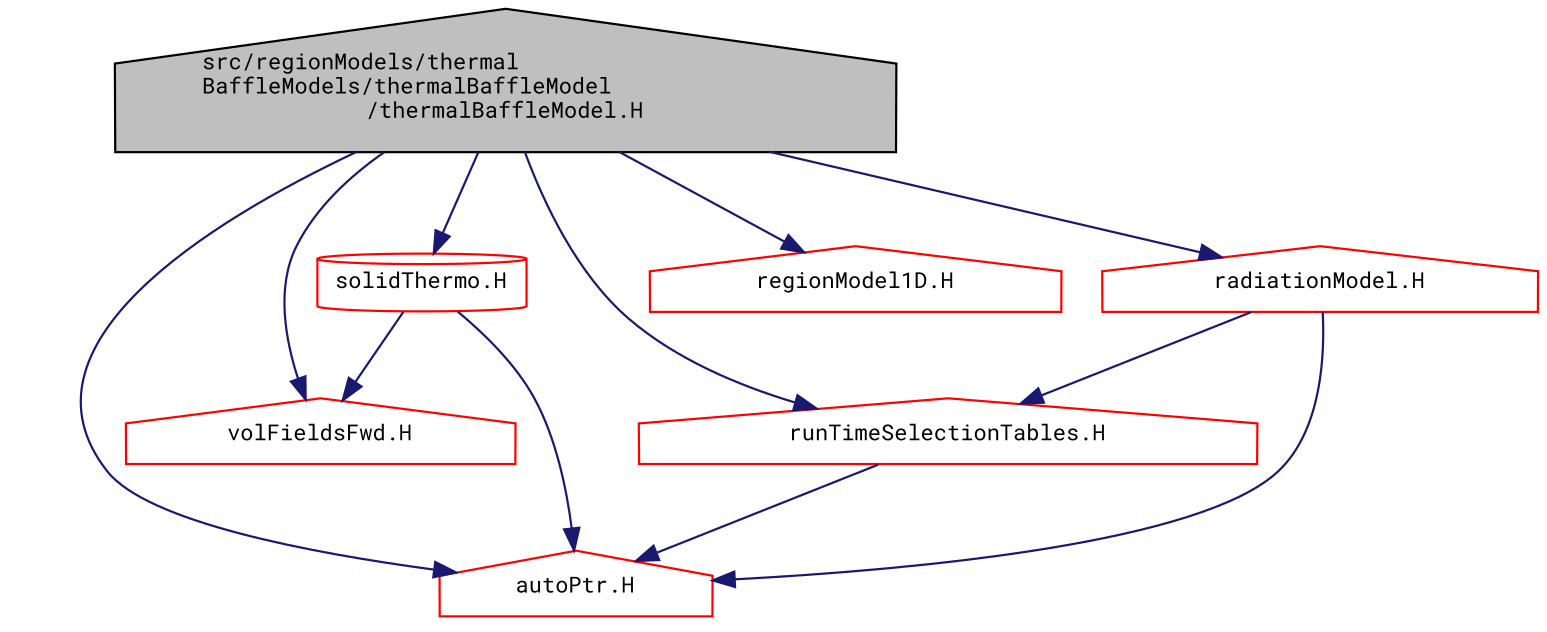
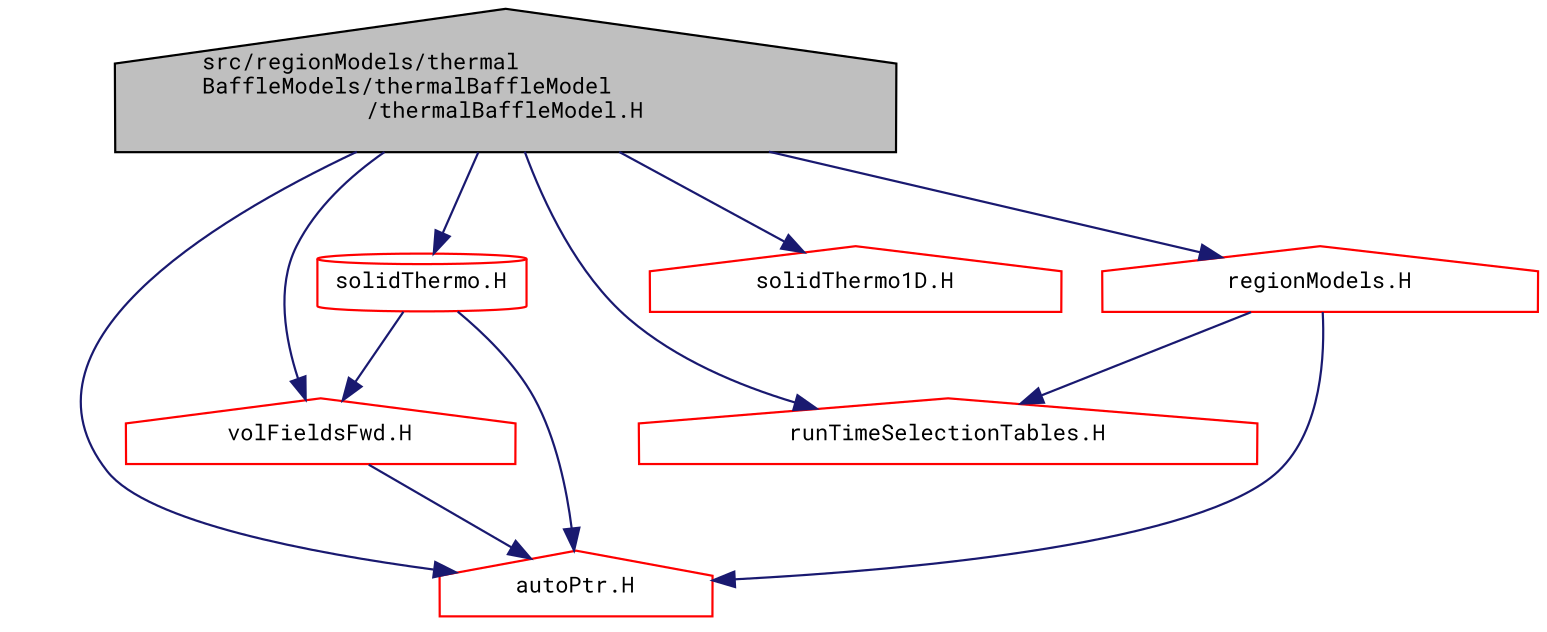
node "regionModel1D.H": label "regionModel1D.H" -> "solidThermo1D.H"
node "radiationModel.H": label "radiationModel.H" -> "regionModels.H"
edge "runTimeSelectionTables.H" -> "autoPtr.H": now "volFieldsFwd.H" -> "autoPtr.H"
